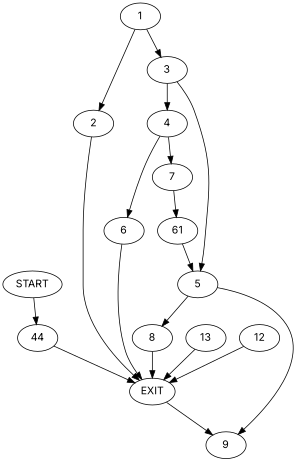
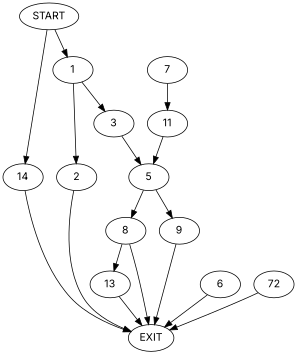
edge "START" -> "1": added
node "4": removed
node "61": label "61" -> "11"
edge "8" -> "13": added
node "44": label "44" -> "14"
node "12": label "12" -> "72"
edge "EXIT" -> "9": reversed
